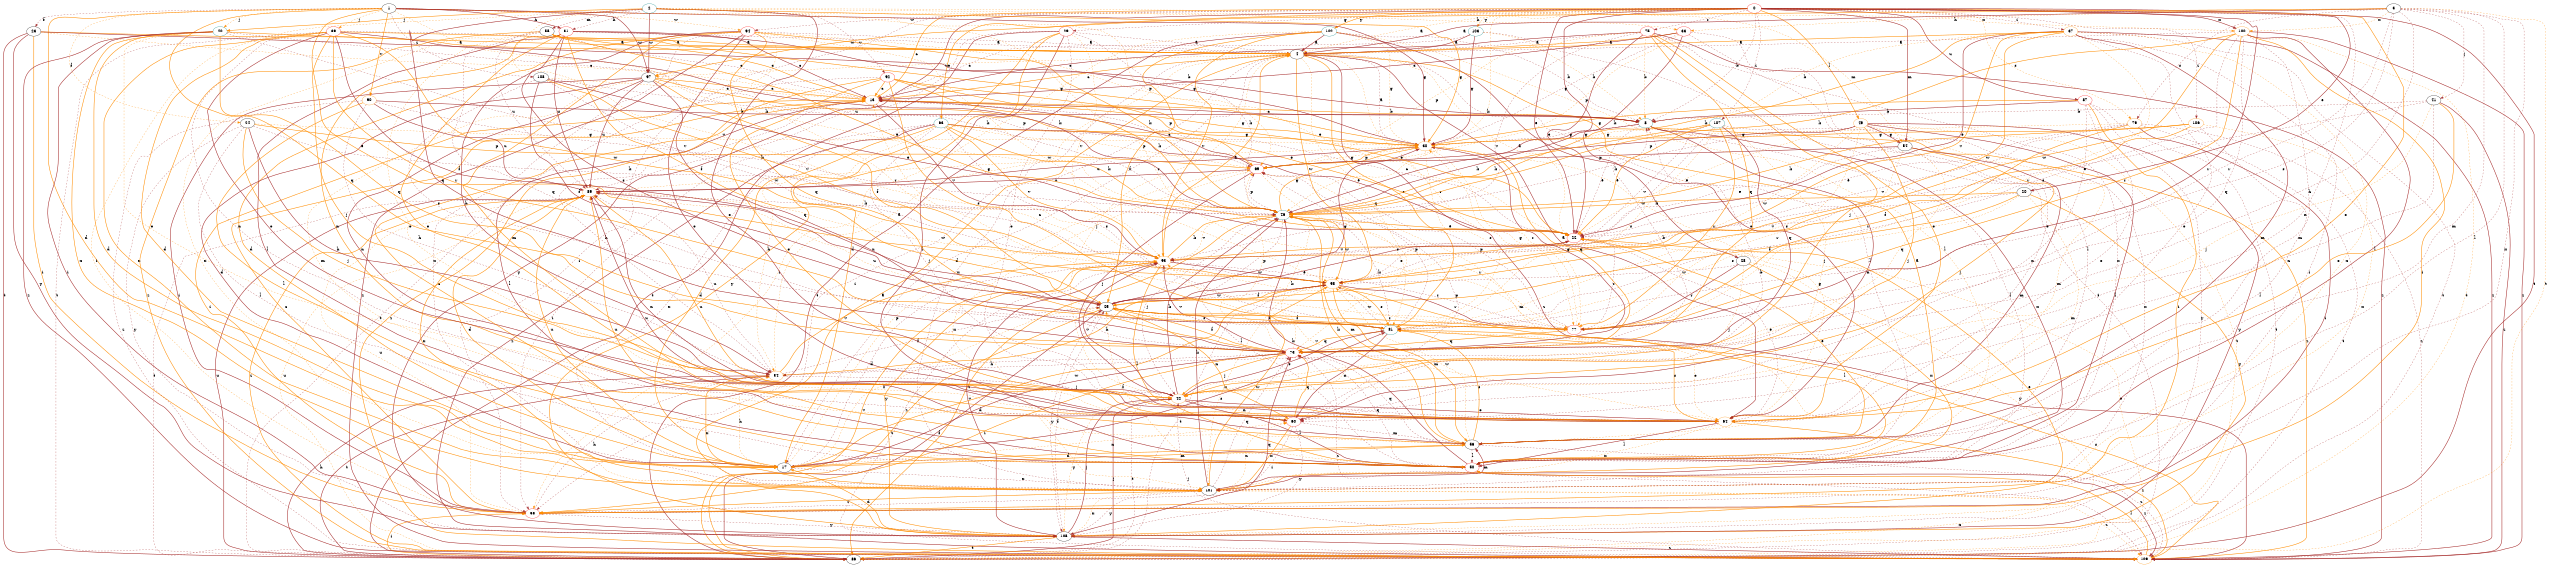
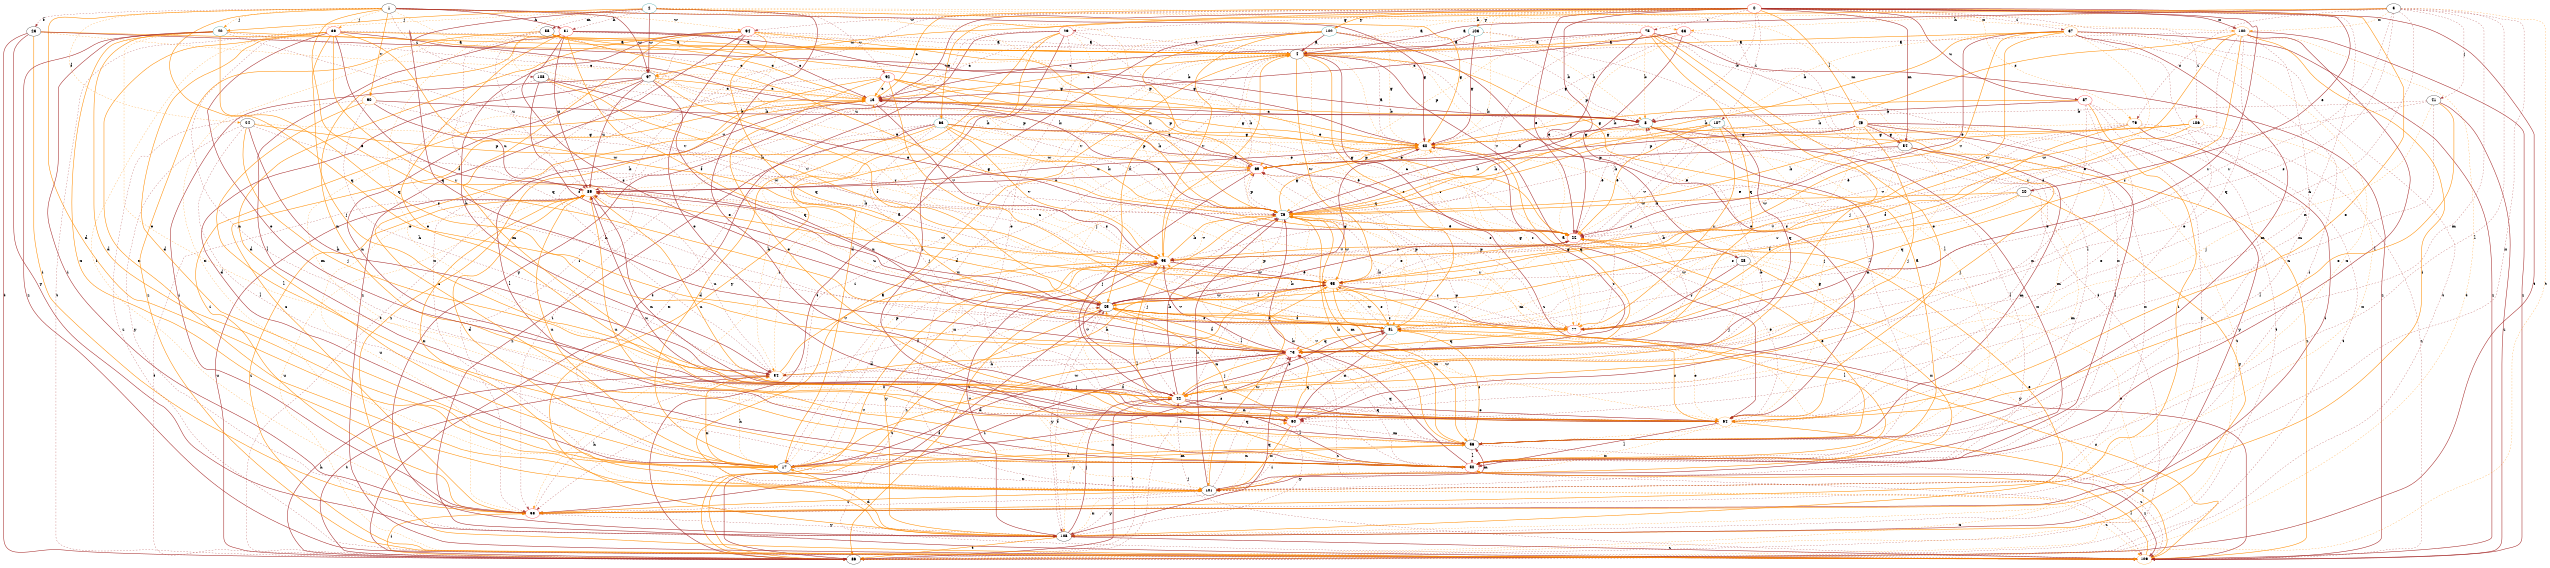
edge "97" -> "22": style bold -> dashed
edge "73" -> "38": color darkorange -> brown
